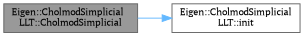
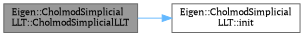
node "Eigen::CholmodSimplicial LLT::CholmodSimplicial": label "Eigen::CholmodSimplicial LLT::CholmodSimplicial" -> "Eigen::CholmodSimplicial LLT::CholmodSimplicialLLT"
